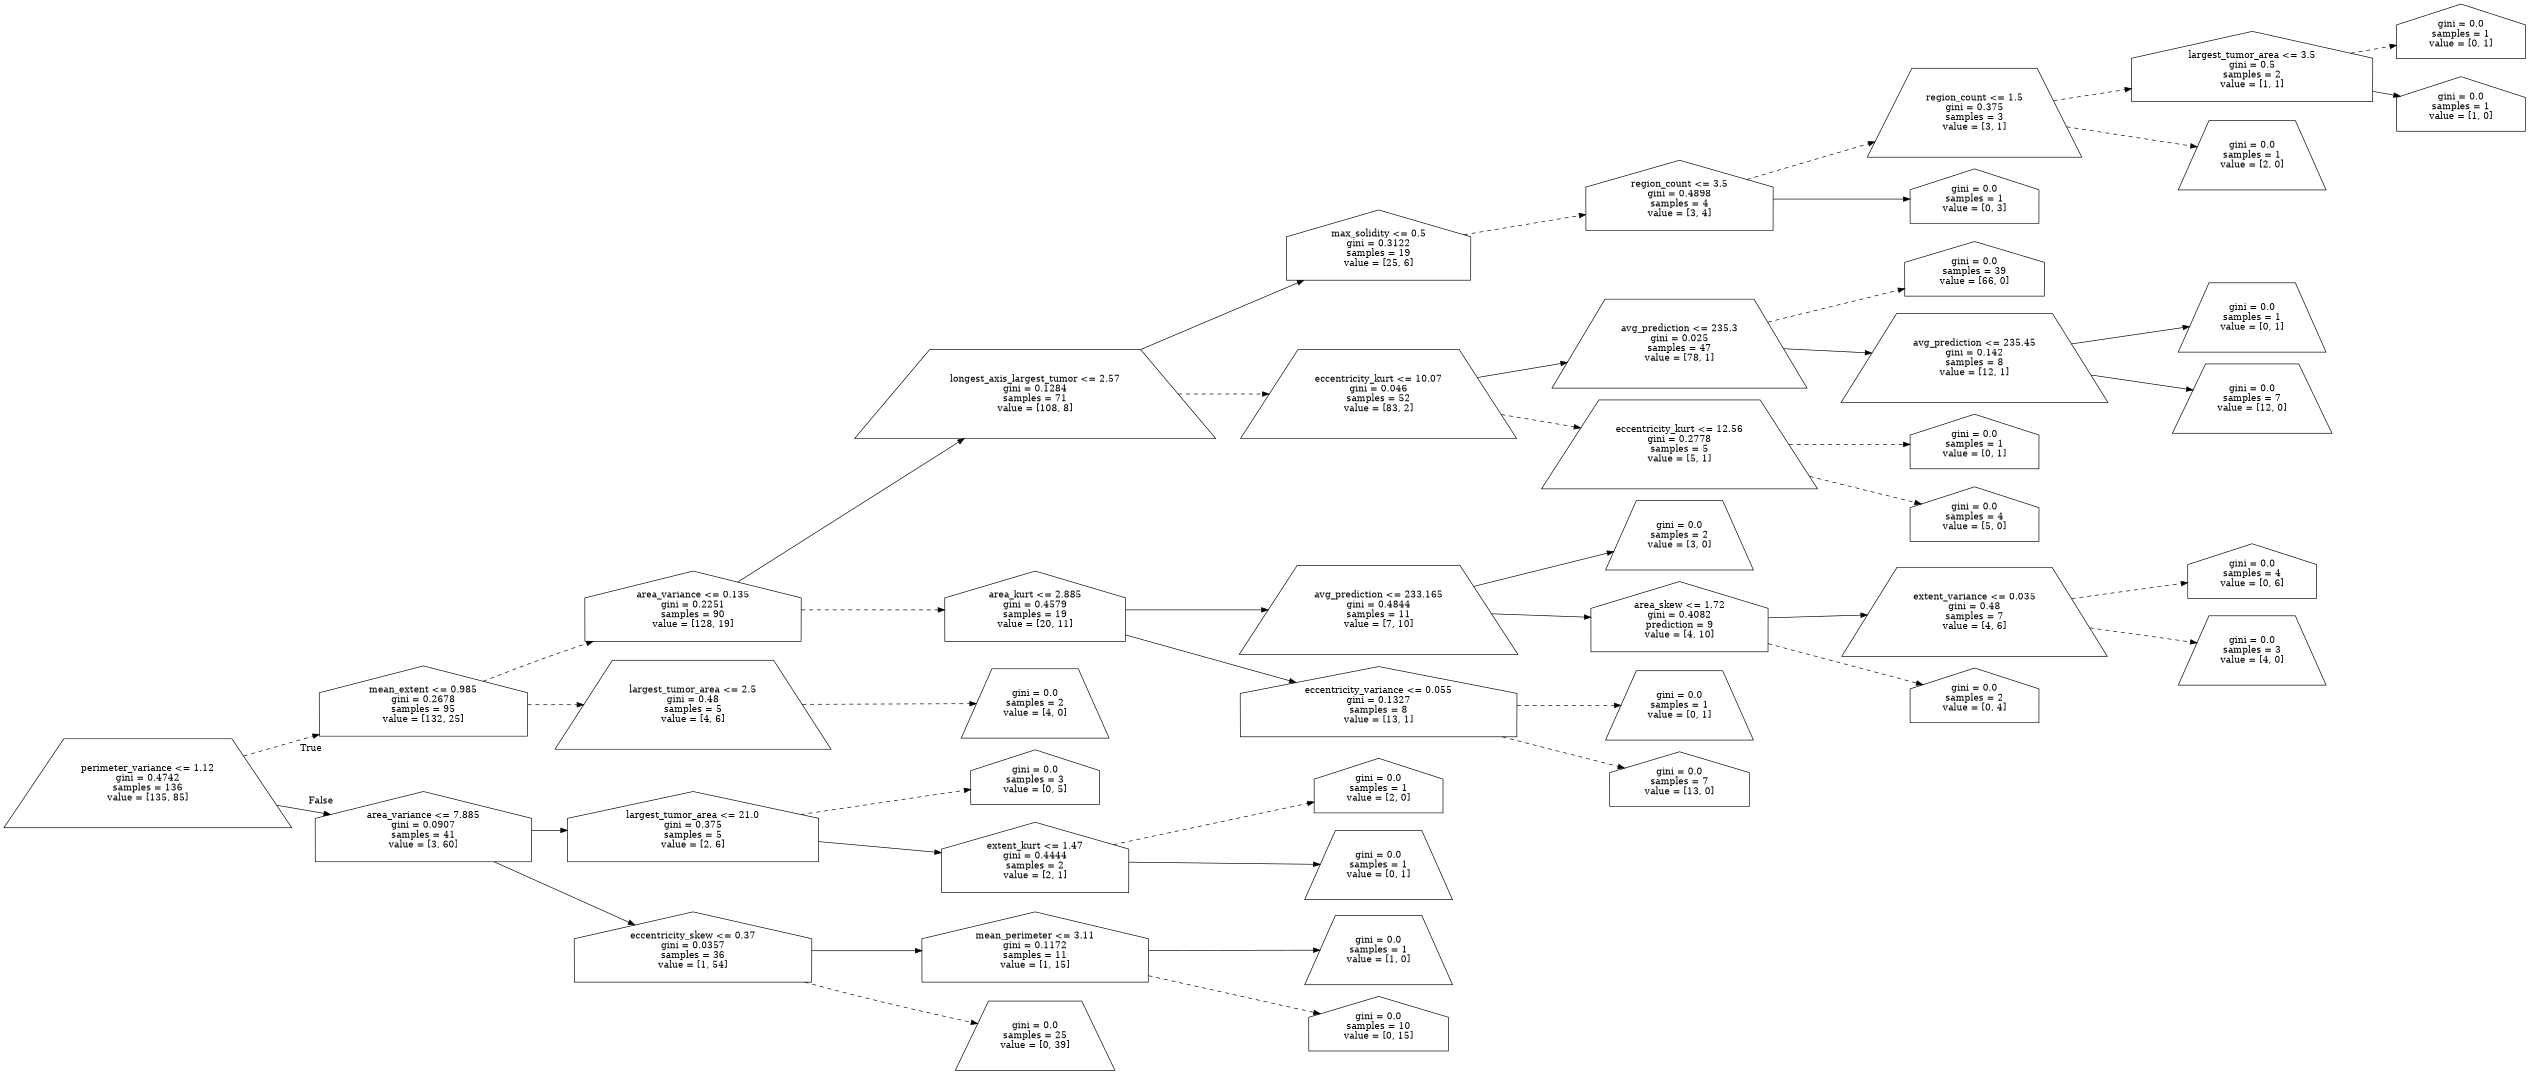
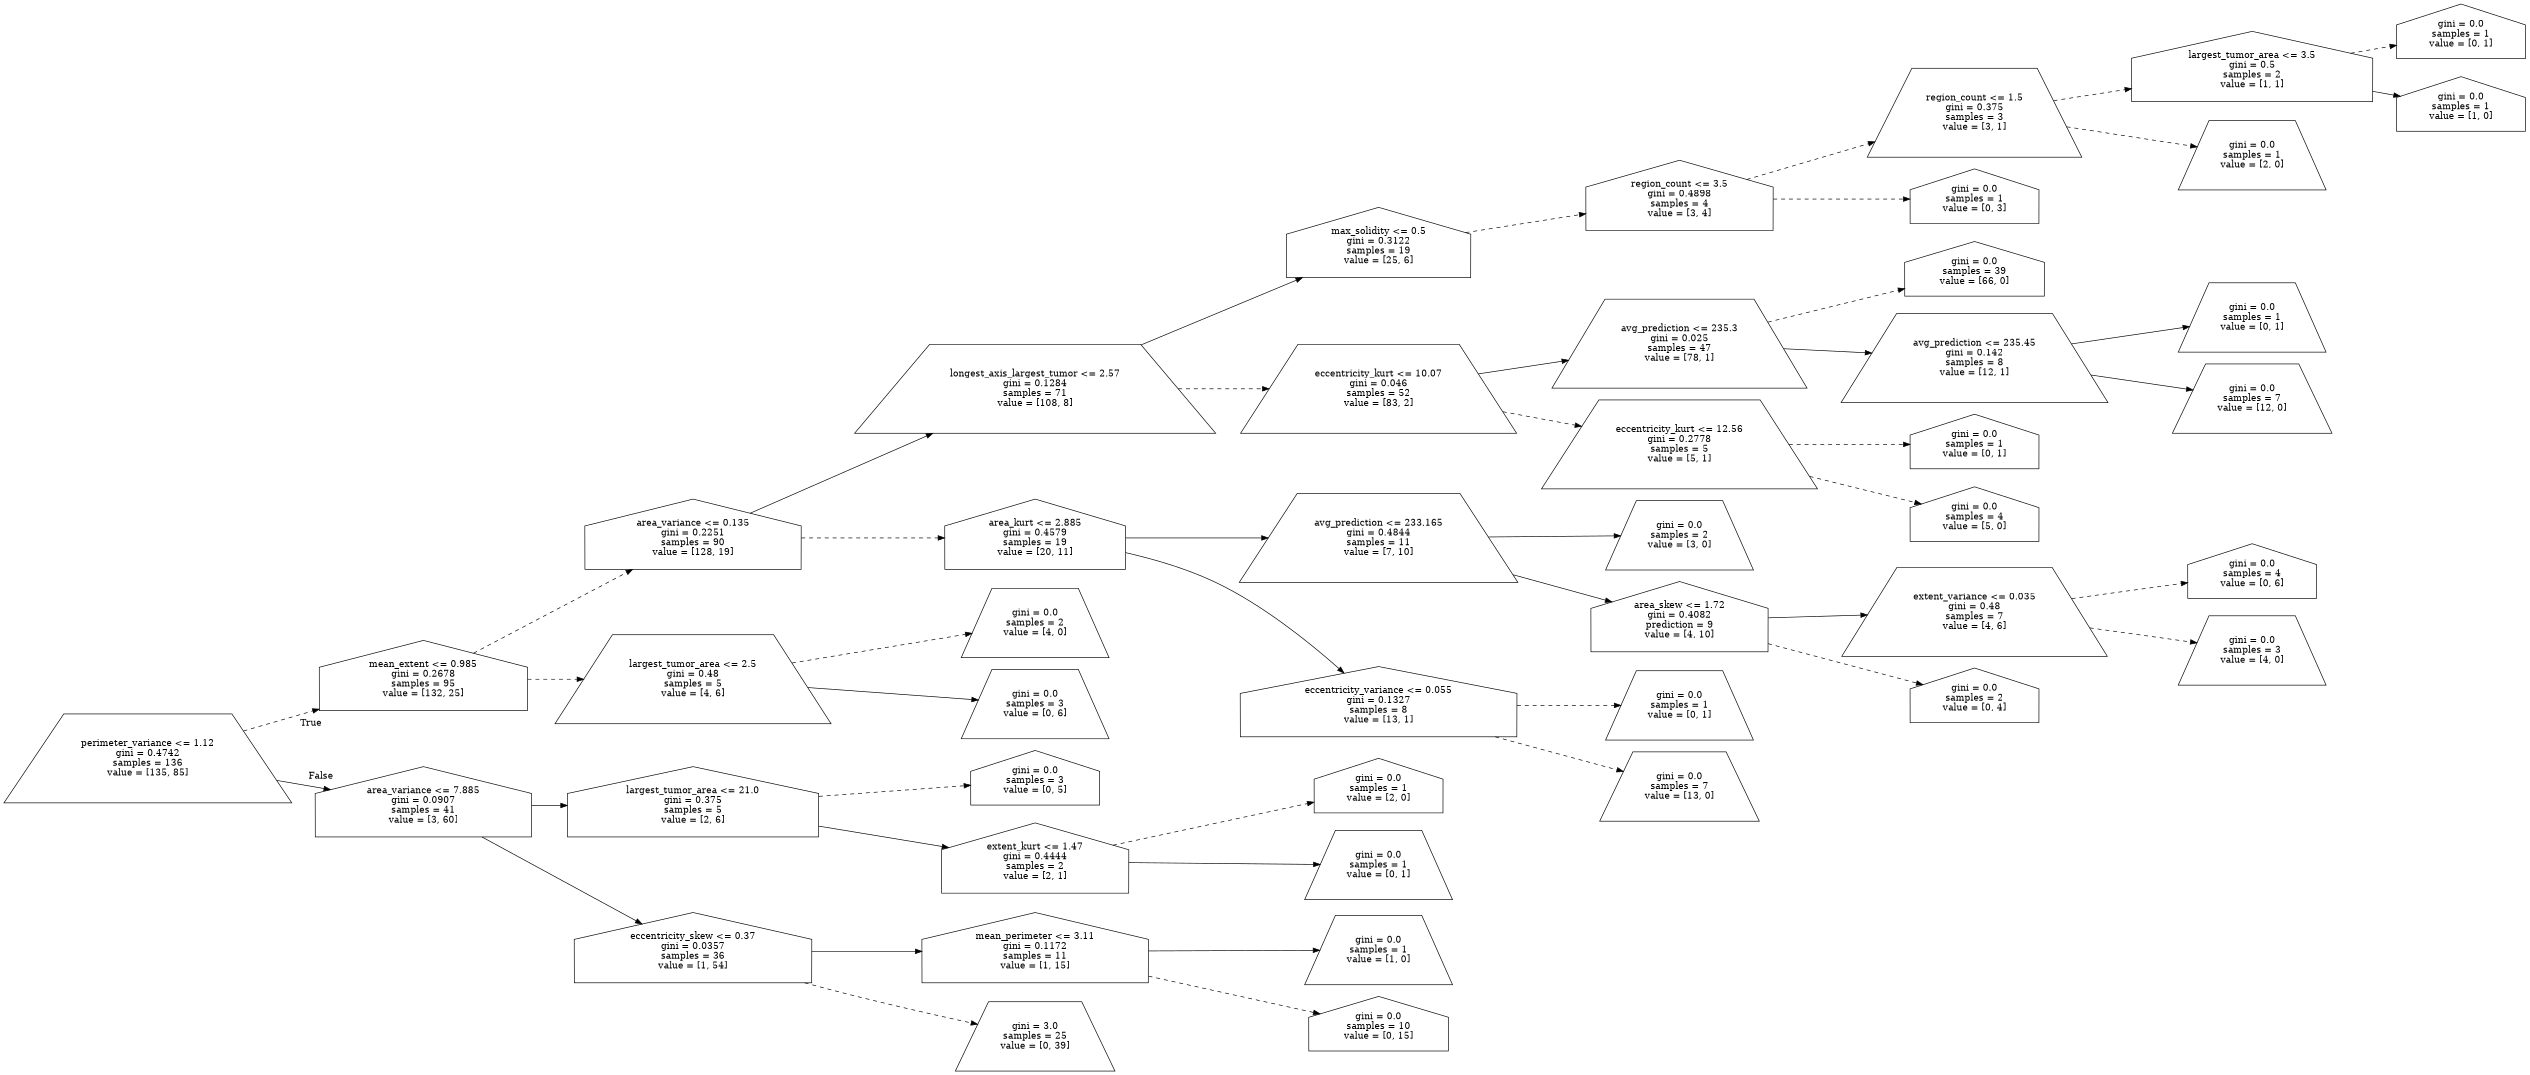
edge "region_count <= 3.5 gini = 0.4898 samples = 4 value = [3, 4]" -> "gini = 0.0 samples = 1 value = [0, 3]": style solid -> dashed
node "gini = 0.0 samples = 3 value = [0, 6]": added
node "gini = 0.0 samples = 7 value = [13, 0]": shape house -> trapezium
node "gini = 0.0 samples = 25 value = [0, 39]": label "gini = 0.0 samples = 25 value = [0, 39]" -> "gini = 3.0 samples = 25 value = [0, 39]"
